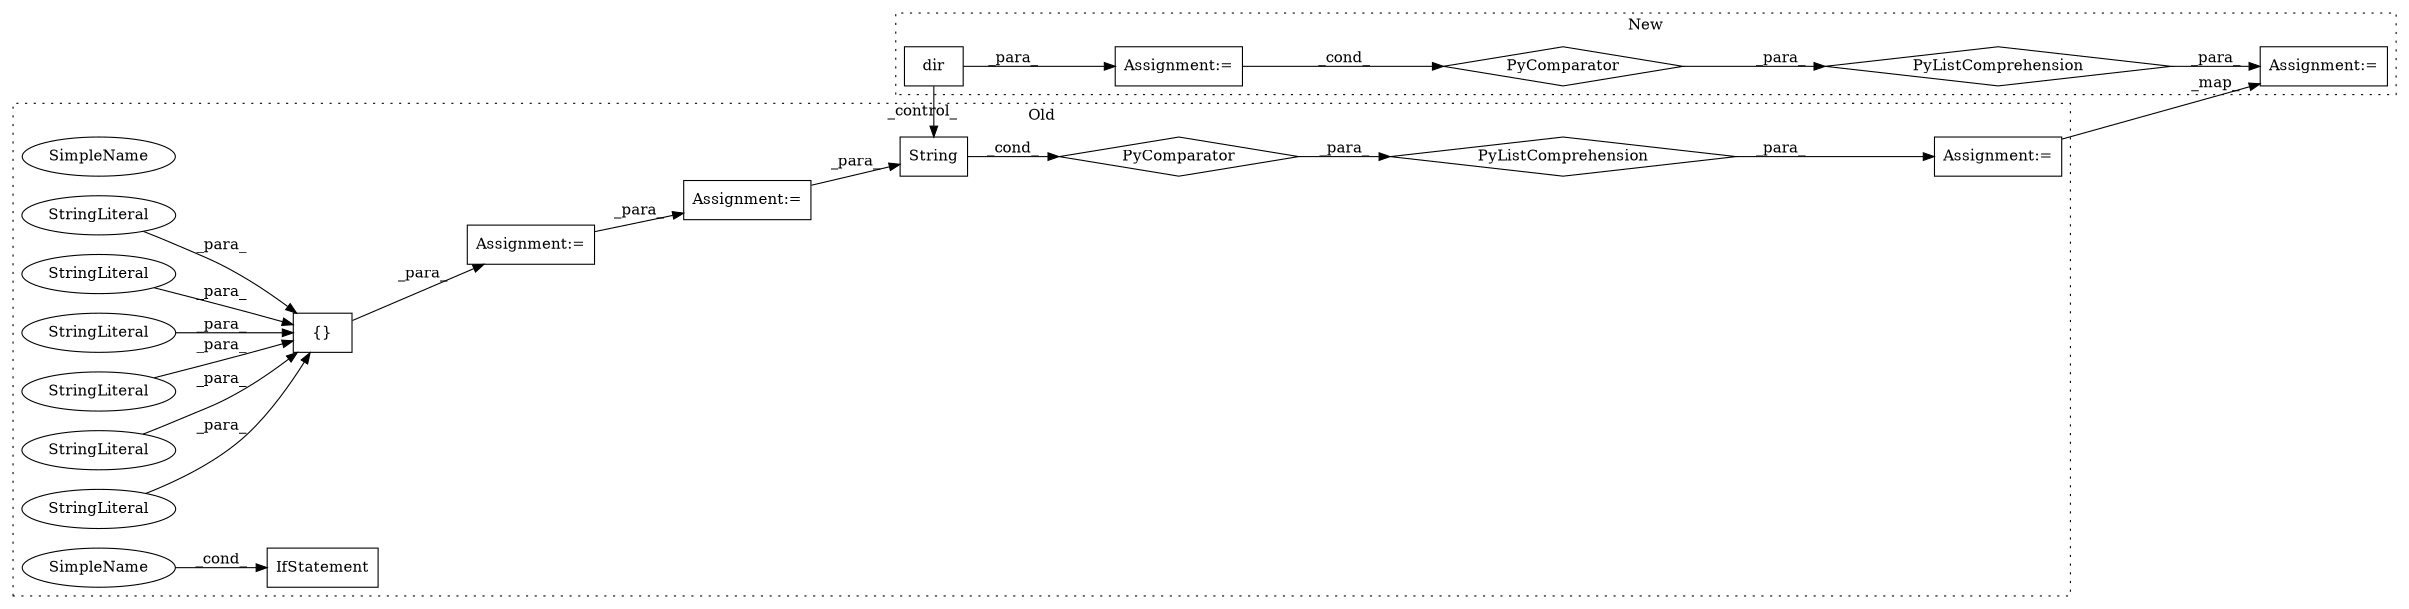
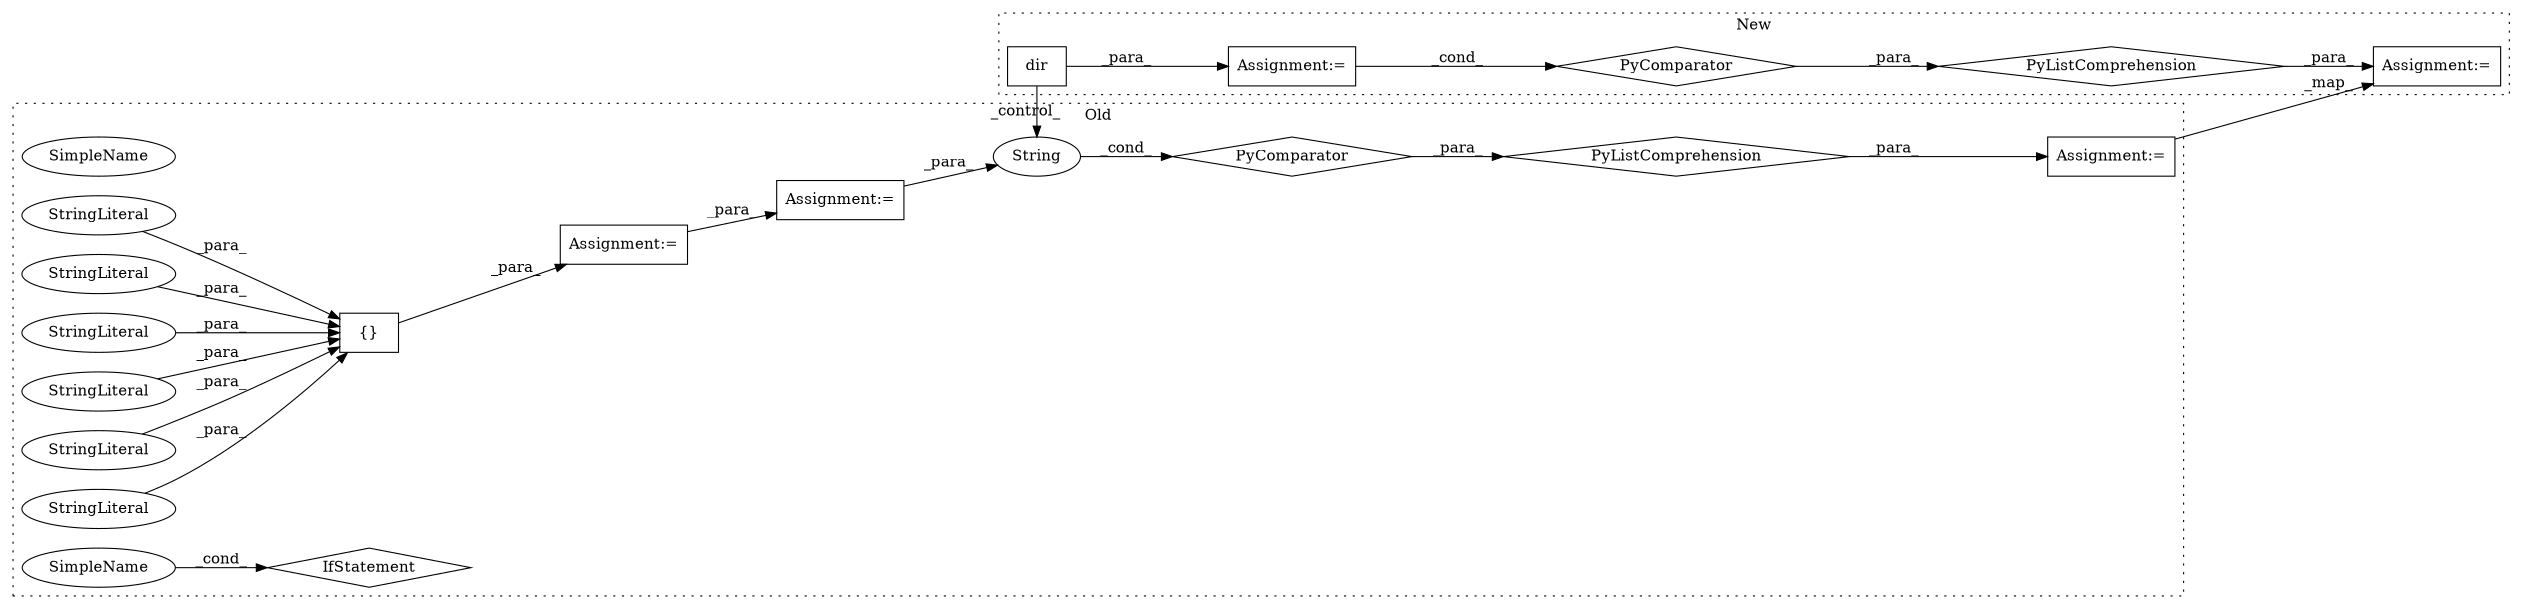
node "String": shape box -> ellipse
node "IfStatement": shape box -> diamond
